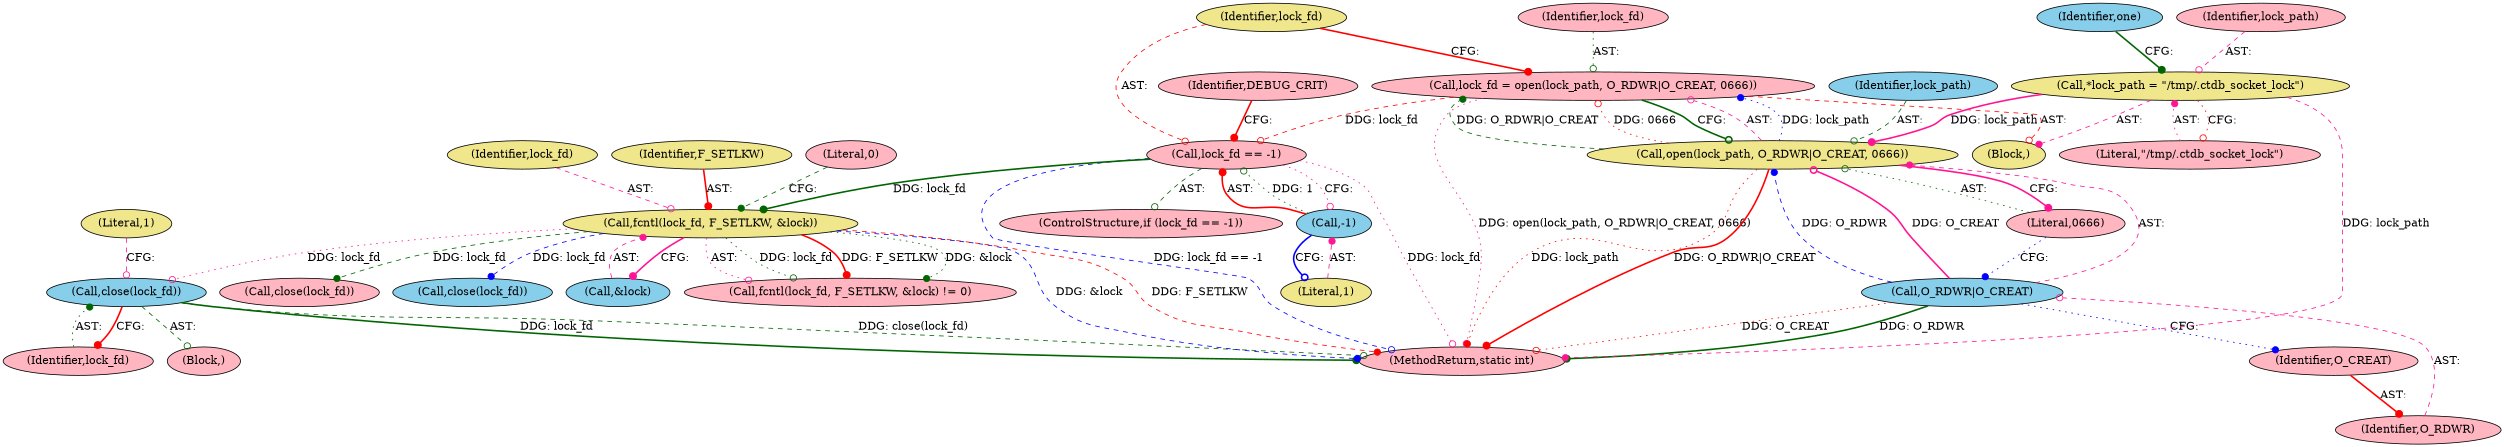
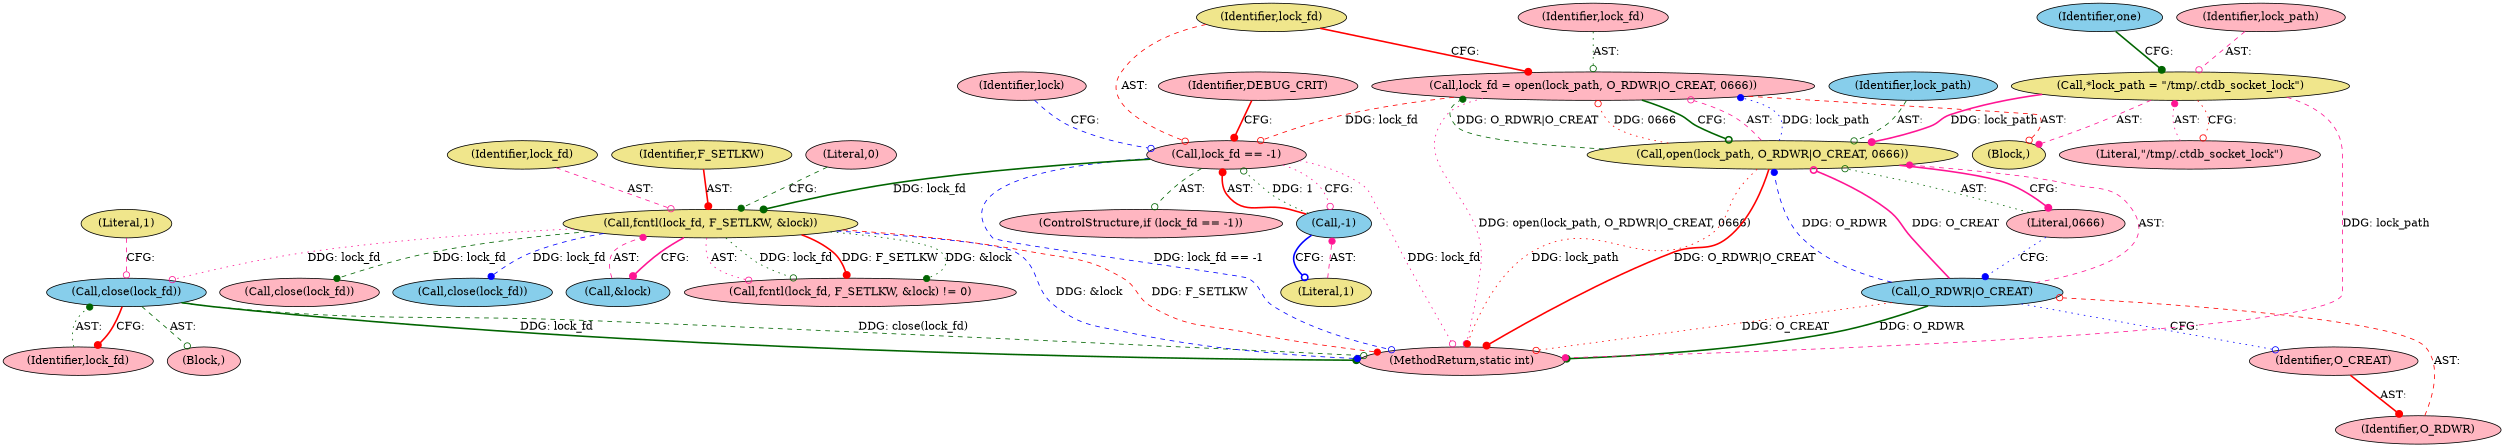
node "(Identifier,lock)": added
edge "(Identifier,O_RDWR)" -> "(Call,O_RDWR|O_CREAT)": color deeppink -> red
edge "(Call,O_RDWR|O_CREAT)" -> "(Identifier,O_CREAT)": arrowhead dot -> odot
